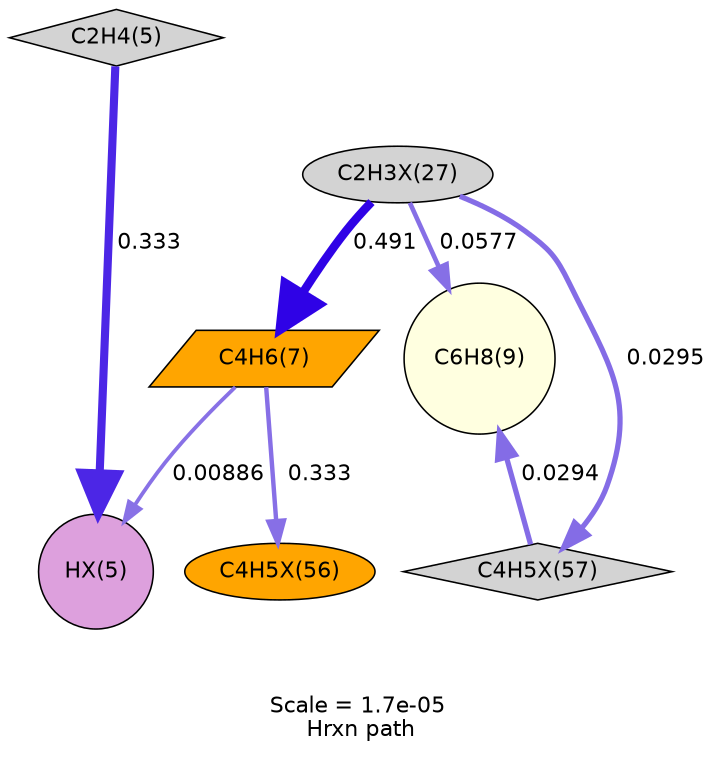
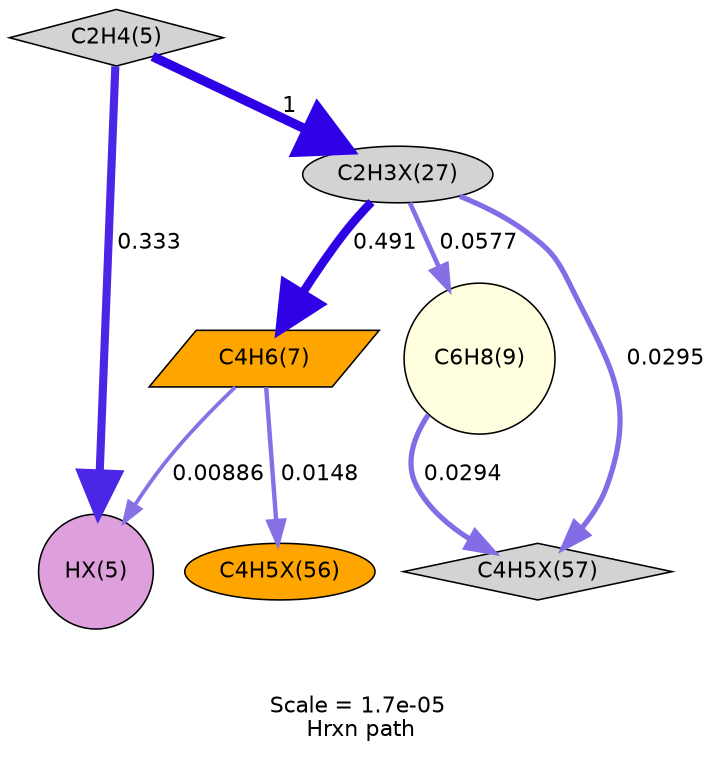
edge "C2H4(5)" -> "C2H3X(27)": added, label "1"
edge "C4H6(7)" -> "C4H5X(56)": label " 0.333" -> " 0.0148"
edge "C4H5X(57)" -> "C6H8(9)": reversed
